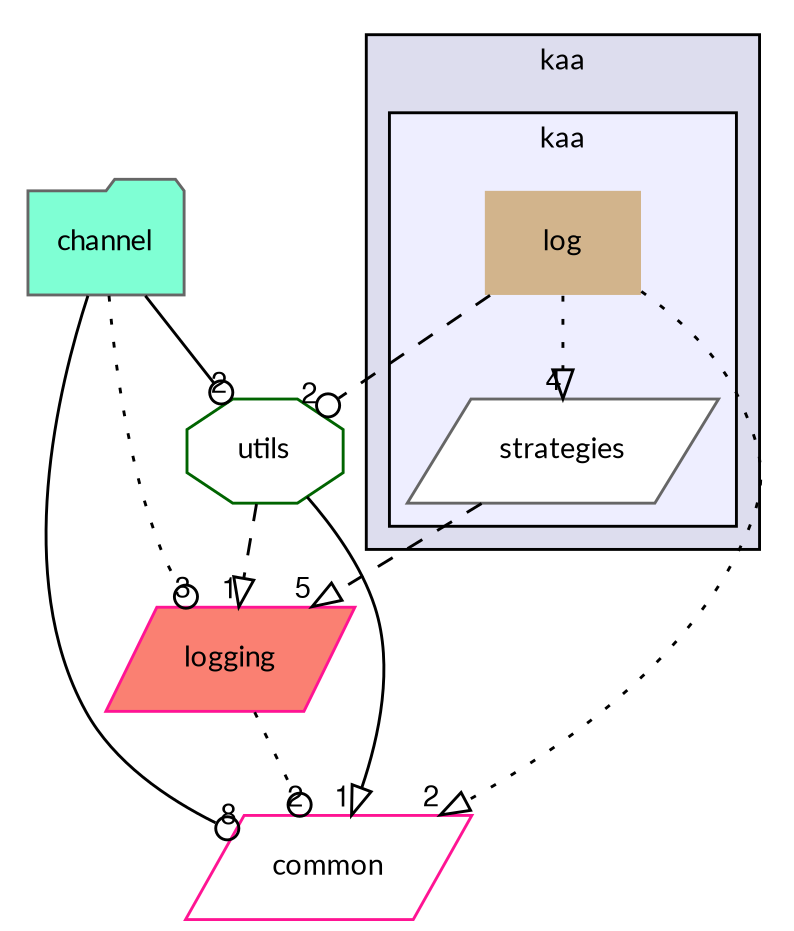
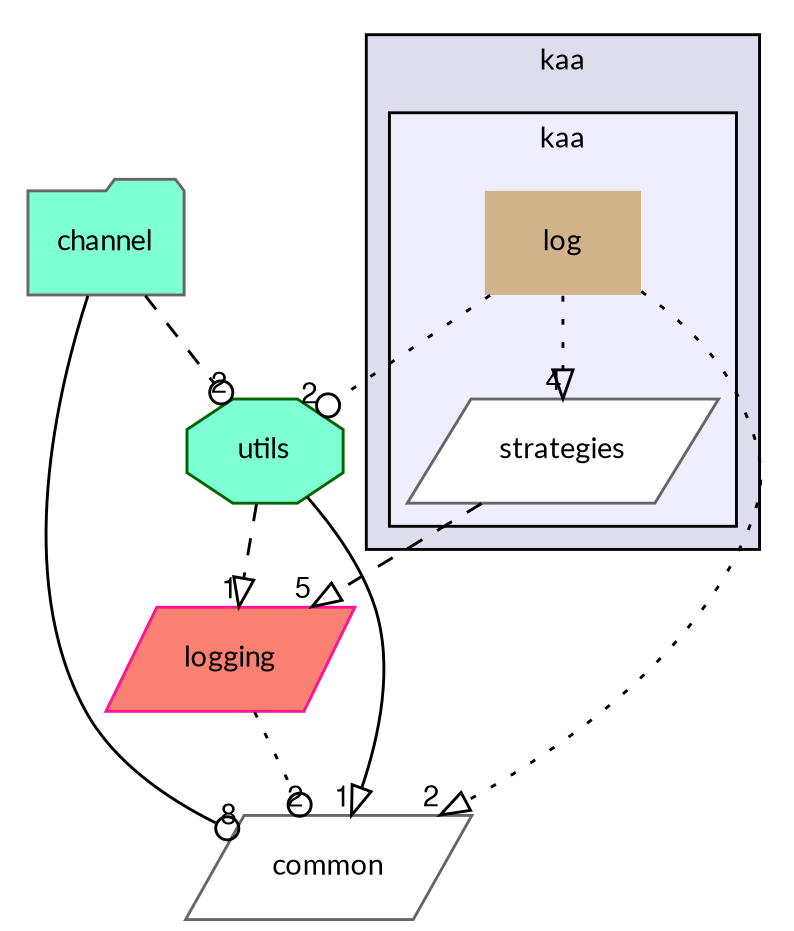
edge "channel" -> "utils": style solid -> dashed
edge "log" -> "utils": style dashed -> dotted
edge "channel" -> "logging": removed
node "utils": fillcolor white -> aquamarine
node "common": color deeppink -> gray40
